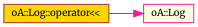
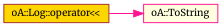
node "oA::Log": label "oA::Log" -> "oA::ToString"
